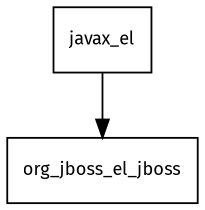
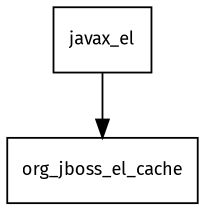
node "org_jboss_el_jboss": label "org_jboss_el_jboss" -> "org_jboss_el_cache"
